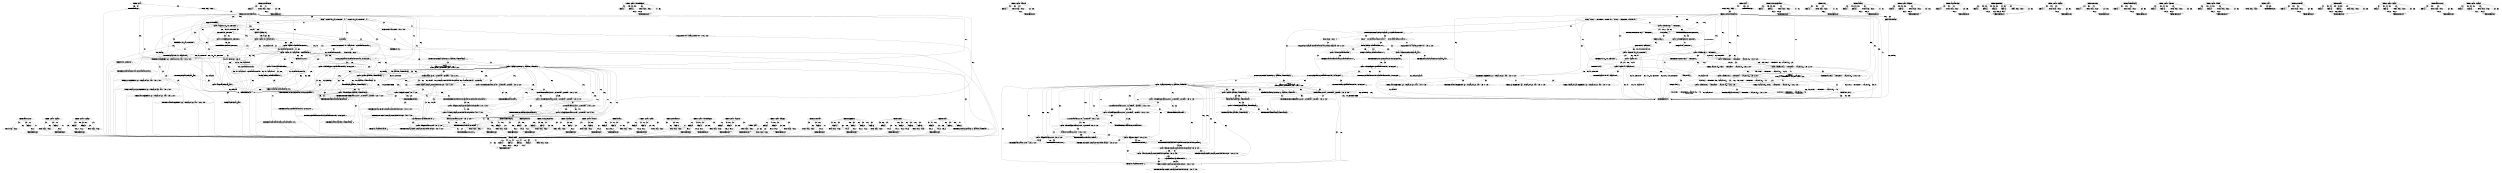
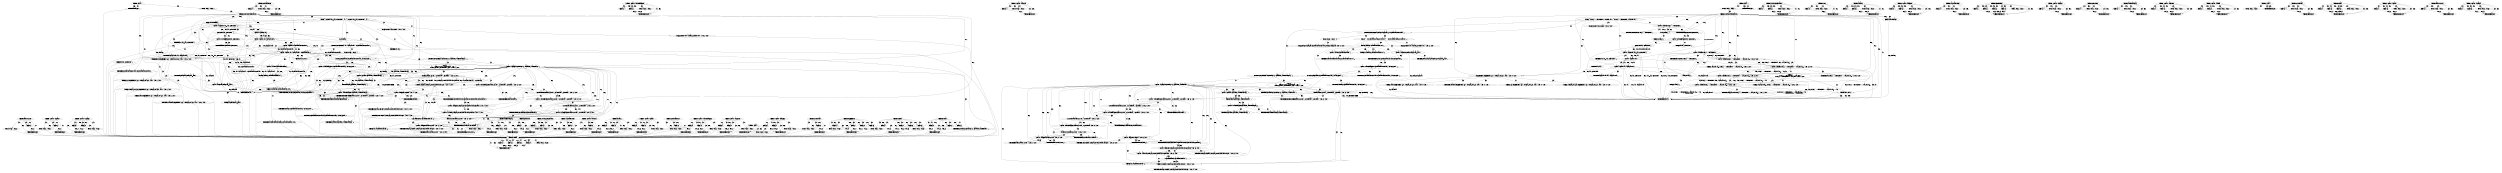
node "<(LOCAL,Document* doc: Document*)<SUB>3</SUB>>": added
node "<(IDENTIFIER,Platform,Platform::Current())<SUB>13</SUB>>": added
edge "<(Platform.Current,Platform::Current())<SUB>22</SUB>>" -> "<(<operator>.fieldAccess,WTF::Bind)<SUB>23</SUB>>": now "<(Platform.Current,Platform::Current())<SUB>22</SUB>>" -> "<(<operator>.fieldAccess,Platform::Current)<SUB>22</SUB>>"
